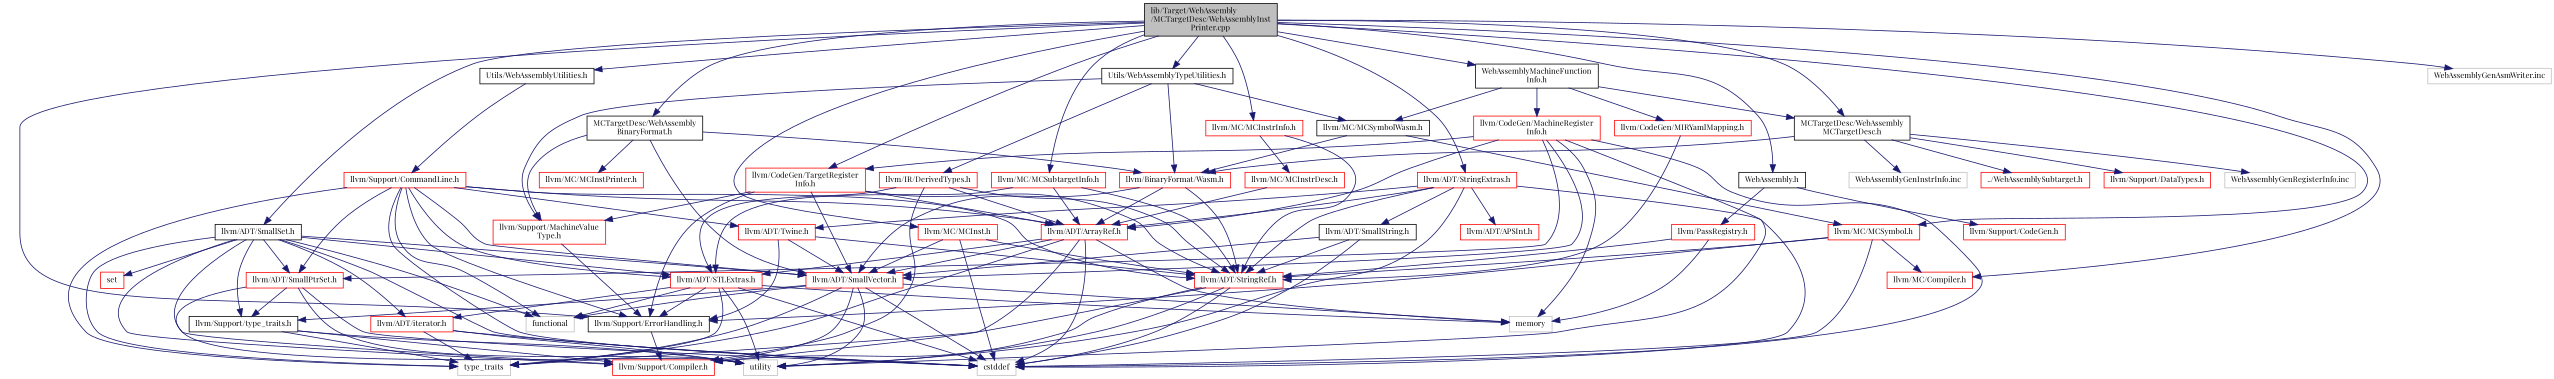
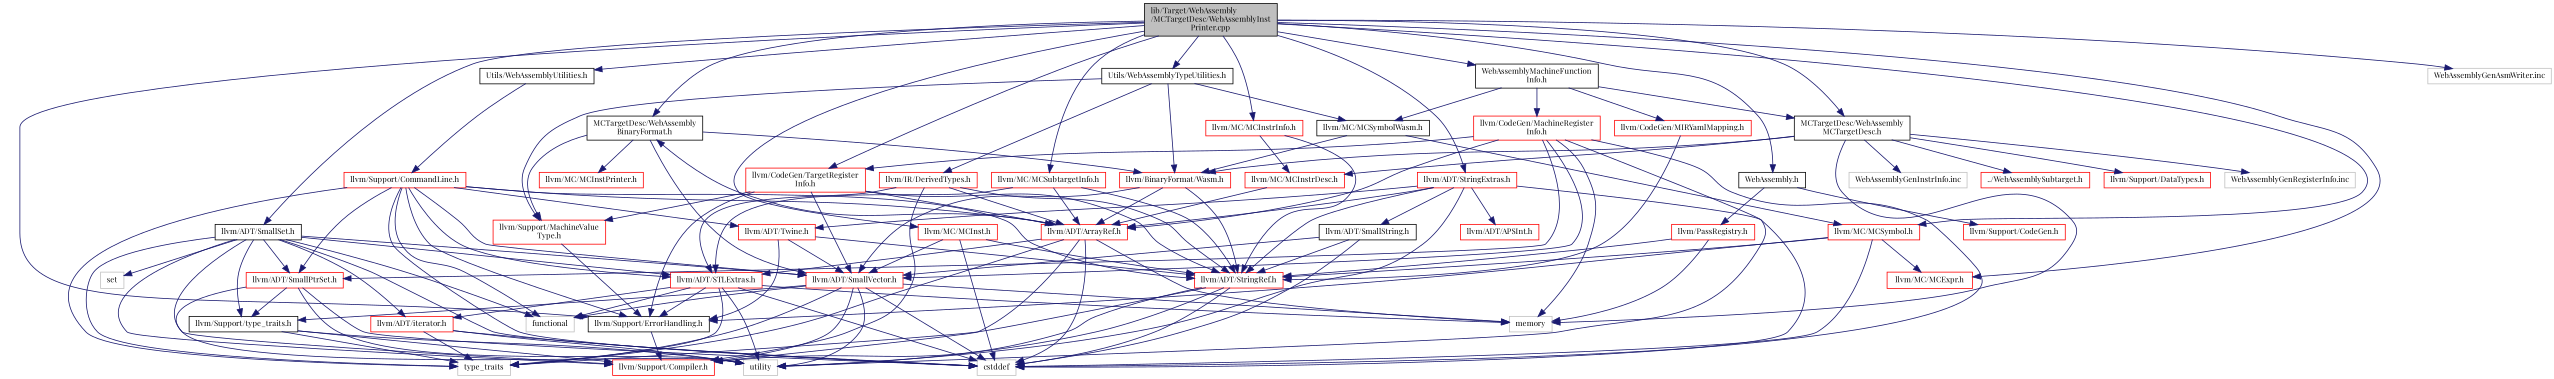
edge "MCTargetDesc/WebAssembly MCTargetDesc.h" -> "llvm/MC/MCInstrDesc.h": added
edge "llvm/ADT/ArrayRef.h" -> "llvm/ADT/SmallVector.h": now "llvm/ADT/ArrayRef.h" -> "MCTargetDesc/WebAssembly BinaryFormat.h"
node "set": color red -> grey75
node "llvm/MC/Compiler.h": label "llvm/MC/Compiler.h" -> "llvm/MC/MCExpr.h"
edge "MCTargetDesc/WebAssembly MCTargetDesc.h" -> "memory": added
